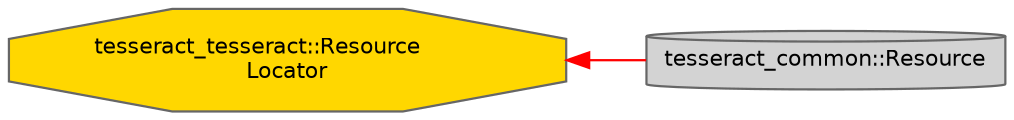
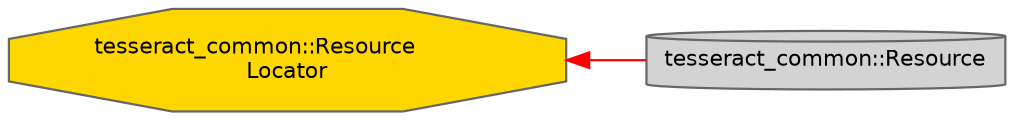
node "tesseract_tesseract::Resource Locator": label "tesseract_tesseract::Resource Locator" -> "tesseract_common::Resource Locator"
